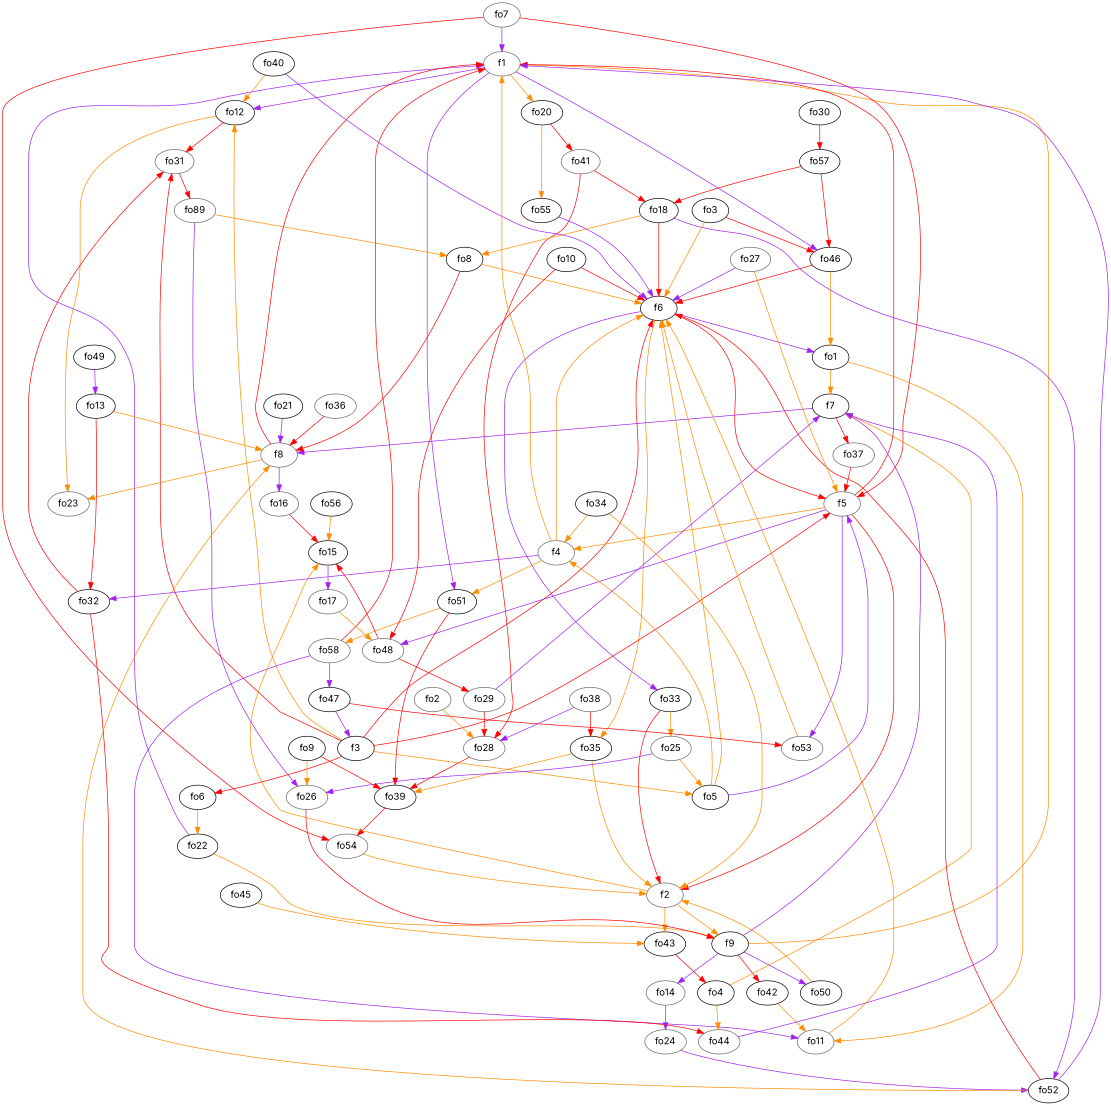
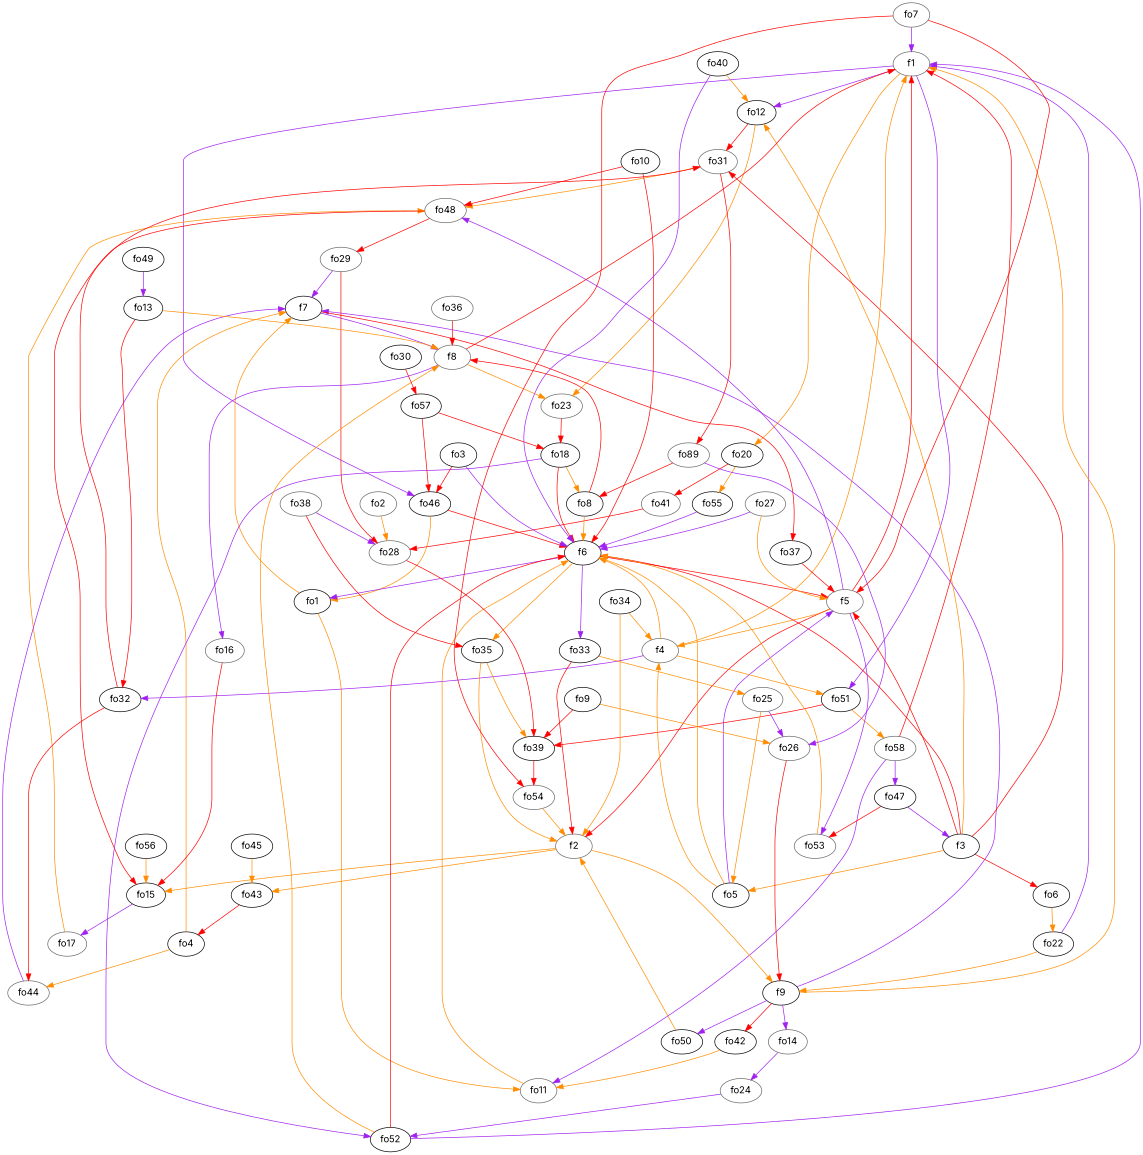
edge "fo41" -> "fo18": now "fo23" -> "fo18"
edge "fo31" -> "fo48": added
edge "fo89" -> "fo8": color darkorange -> red
edge "fo3" -> "f6": color darkorange -> purple
node "fo21": removed
node "fo37": color gray40 -> black
